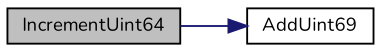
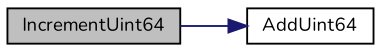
node "AddUint69": label "AddUint69" -> "AddUint64"
